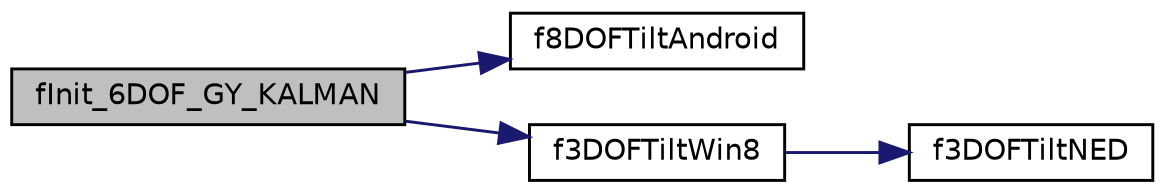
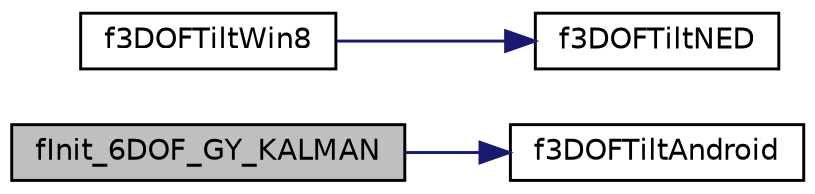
node "f8DOFTiltAndroid": label "f8DOFTiltAndroid" -> "f3DOFTiltAndroid"
edge "fInit_6DOF_GY_KALMAN" -> "f3DOFTiltWin8": removed
